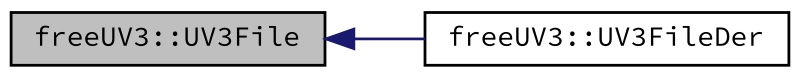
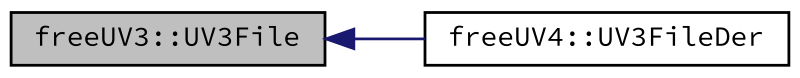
node "freeUV3::UV3FileDer": label "freeUV3::UV3FileDer" -> "freeUV4::UV3FileDer"
